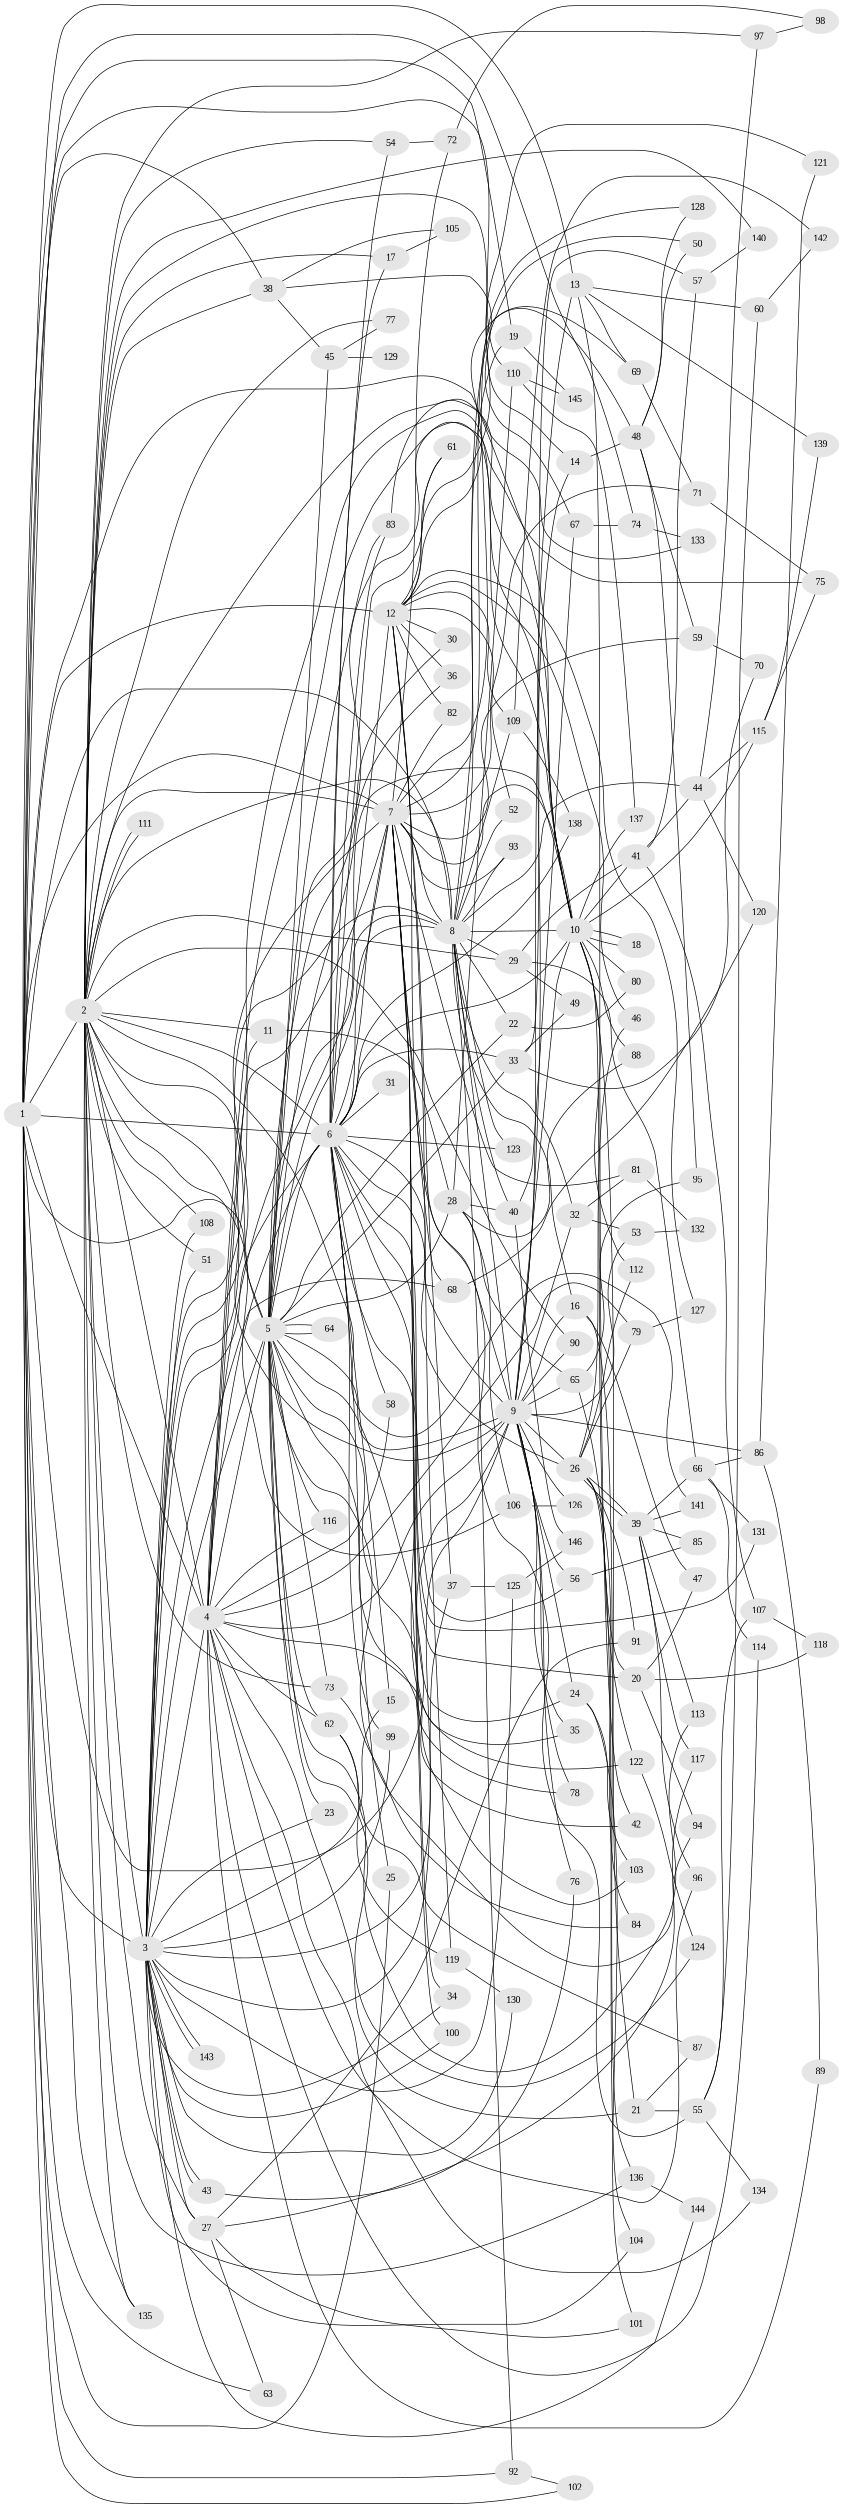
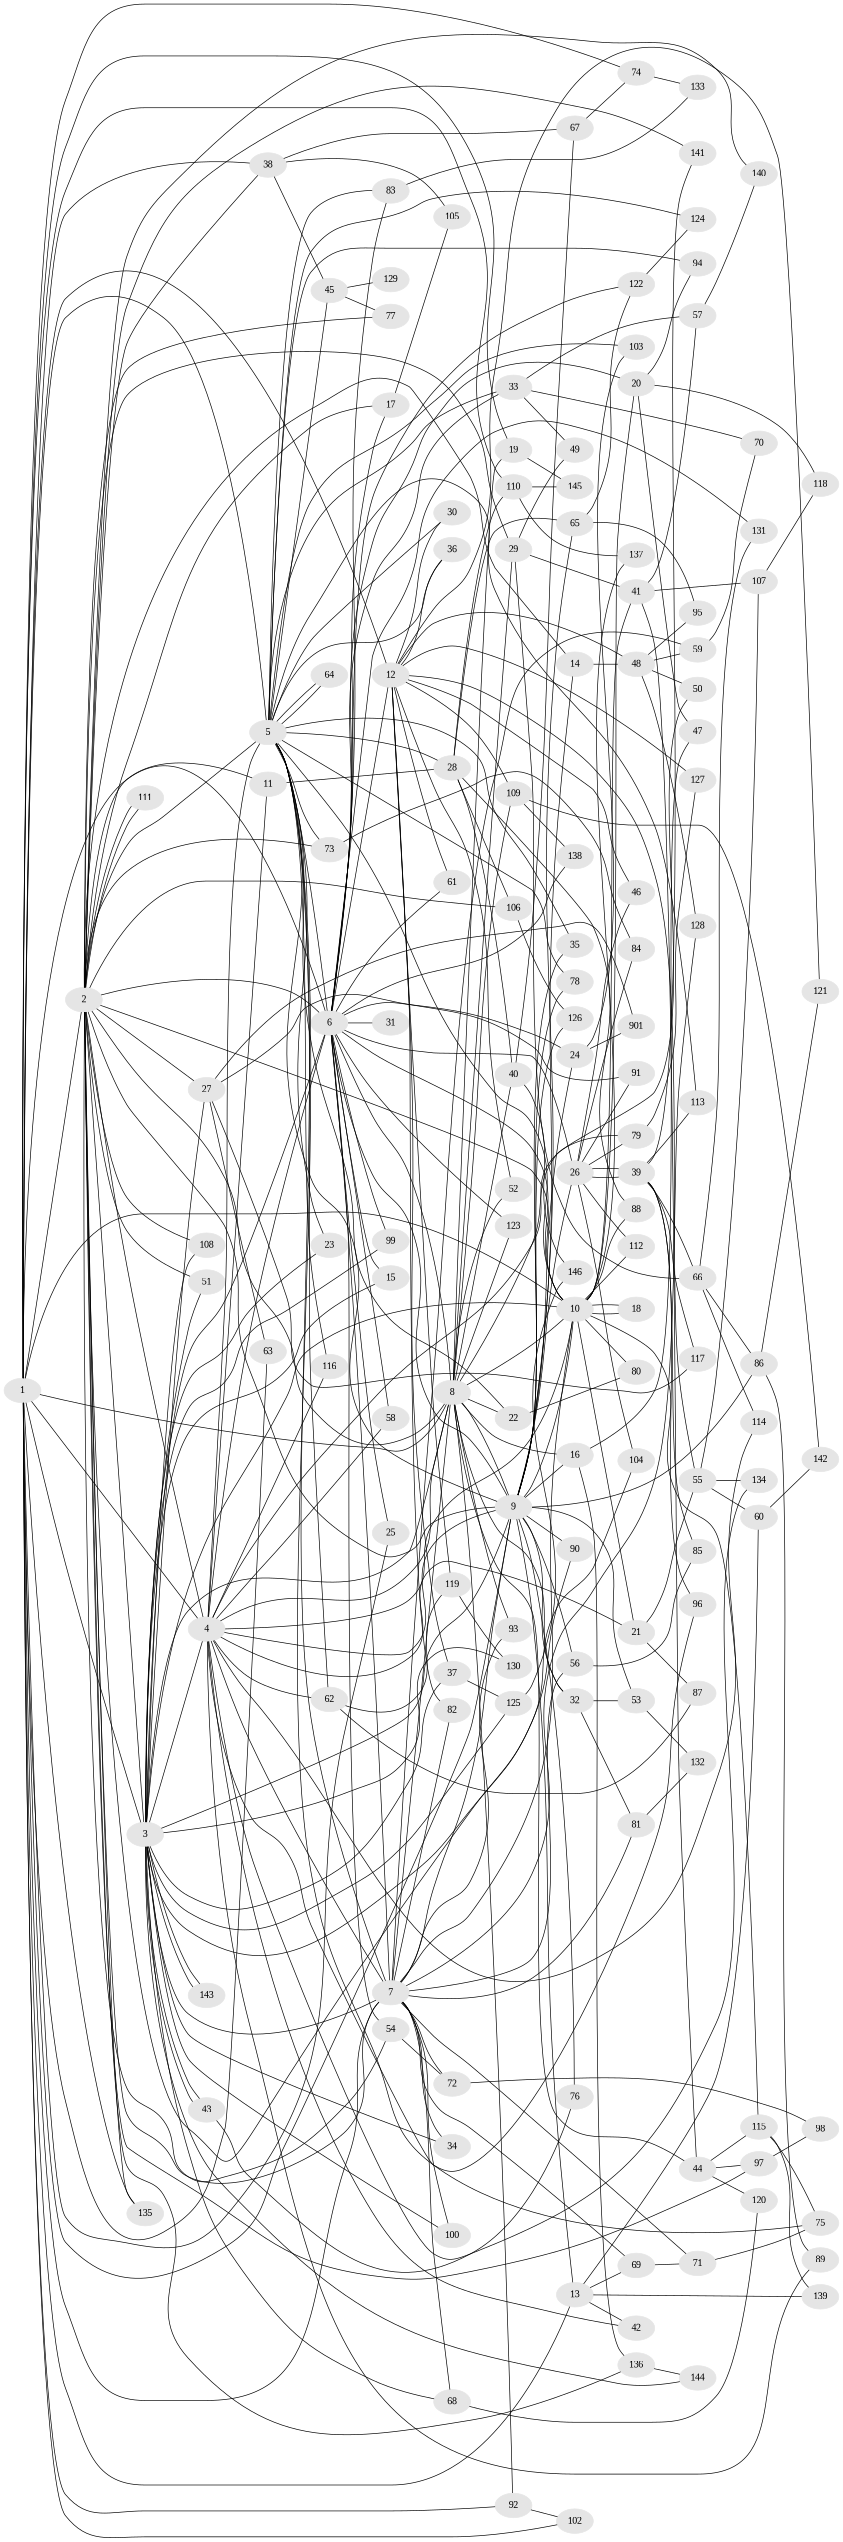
edge "5" -- "3": removed
node "101": label "101" -> "901"
